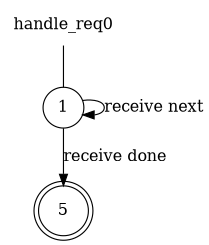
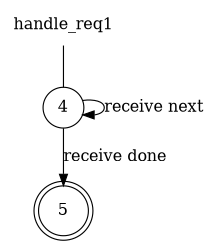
node "handle_req0": label "handle_req0" -> "handle_req1"
node "1": label "1" -> "4"
